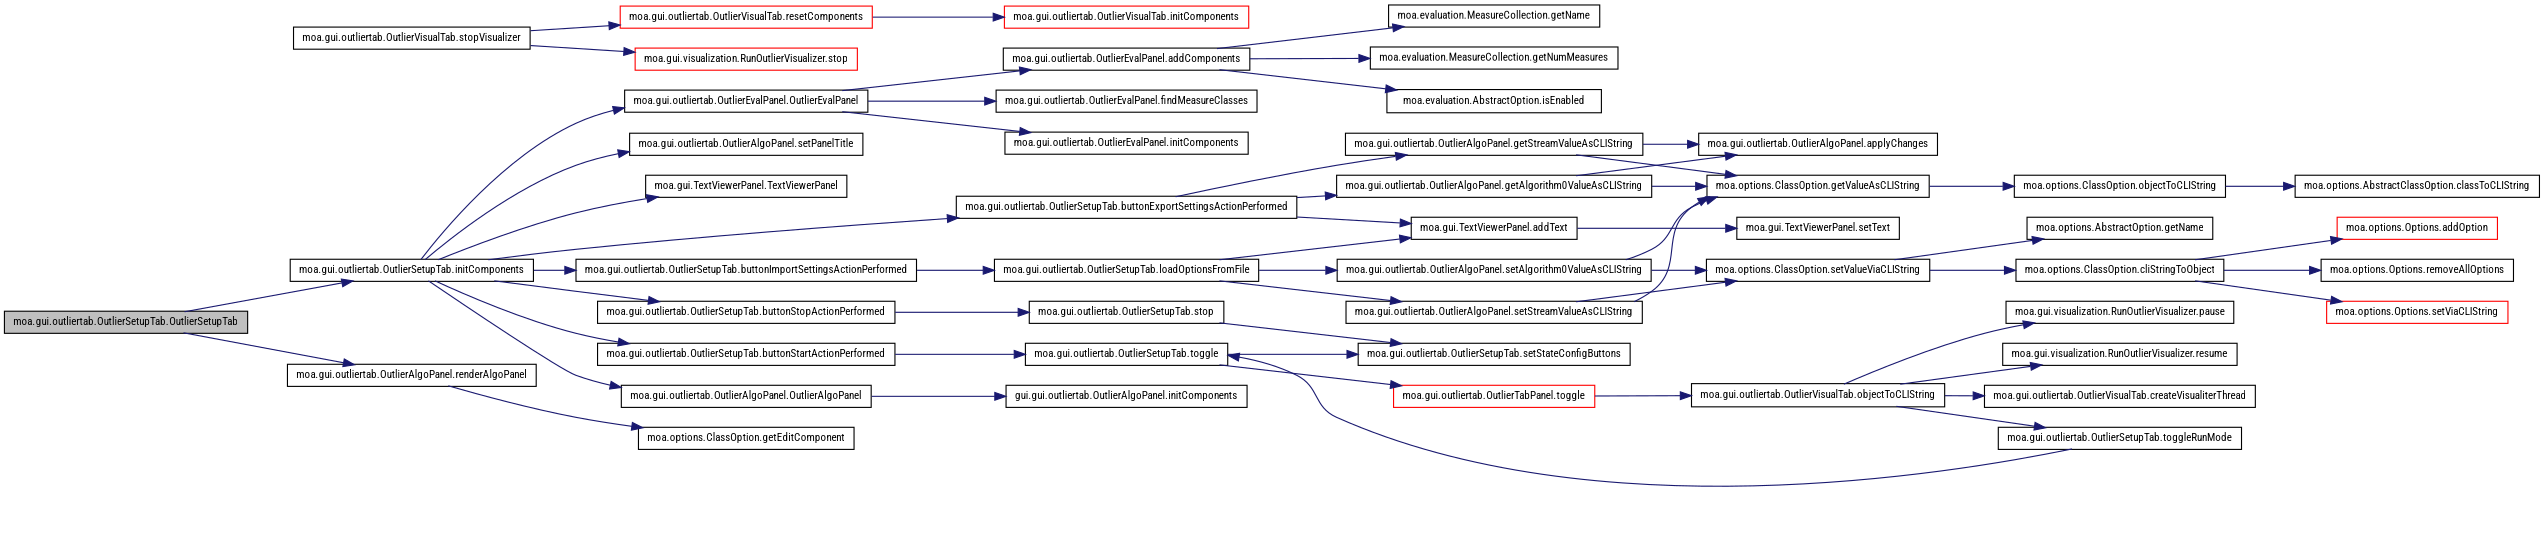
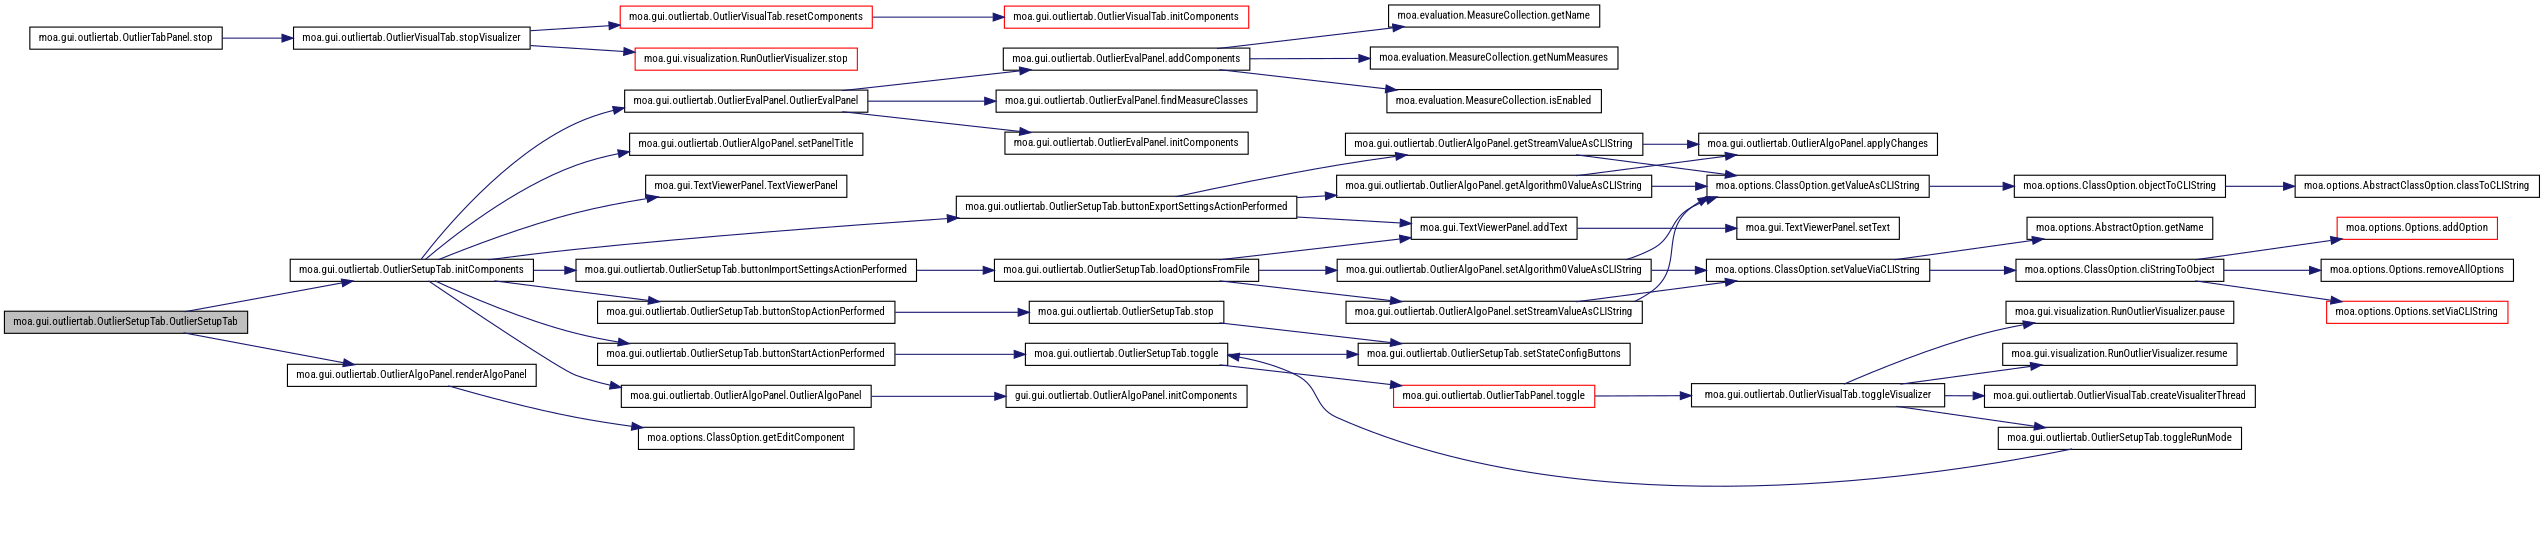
node "moa.gui.outliertab.OutlierTabPanel.stop": added
node "moa.evaluation.AbstractOption.isEnabled": label "moa.evaluation.AbstractOption.isEnabled" -> "moa.evaluation.MeasureCollection.isEnabled"
node "moa.gui.outliertab.OutlierVisualTab.objectToCLIString": label "moa.gui.outliertab.OutlierVisualTab.objectToCLIString" -> "moa.gui.outliertab.OutlierVisualTab.toggleVisualizer"
